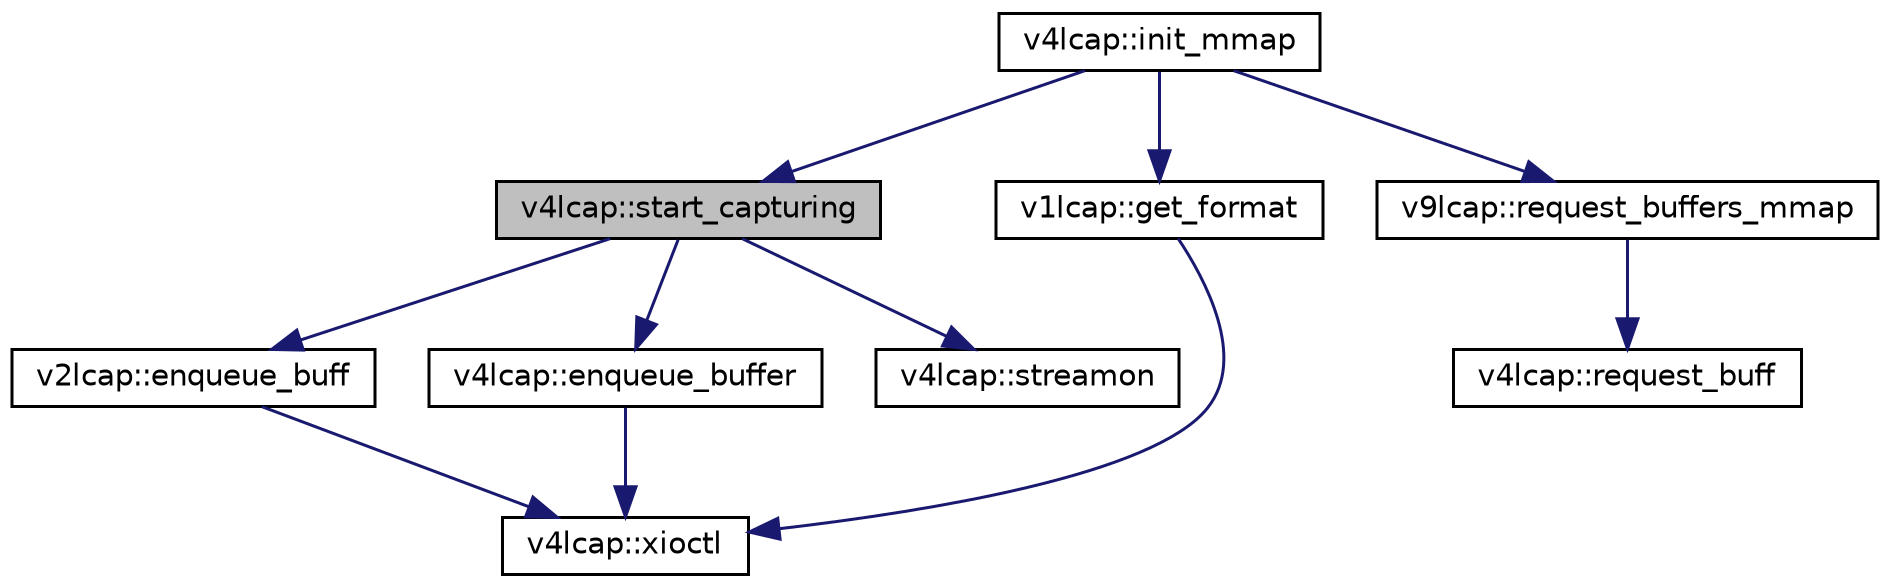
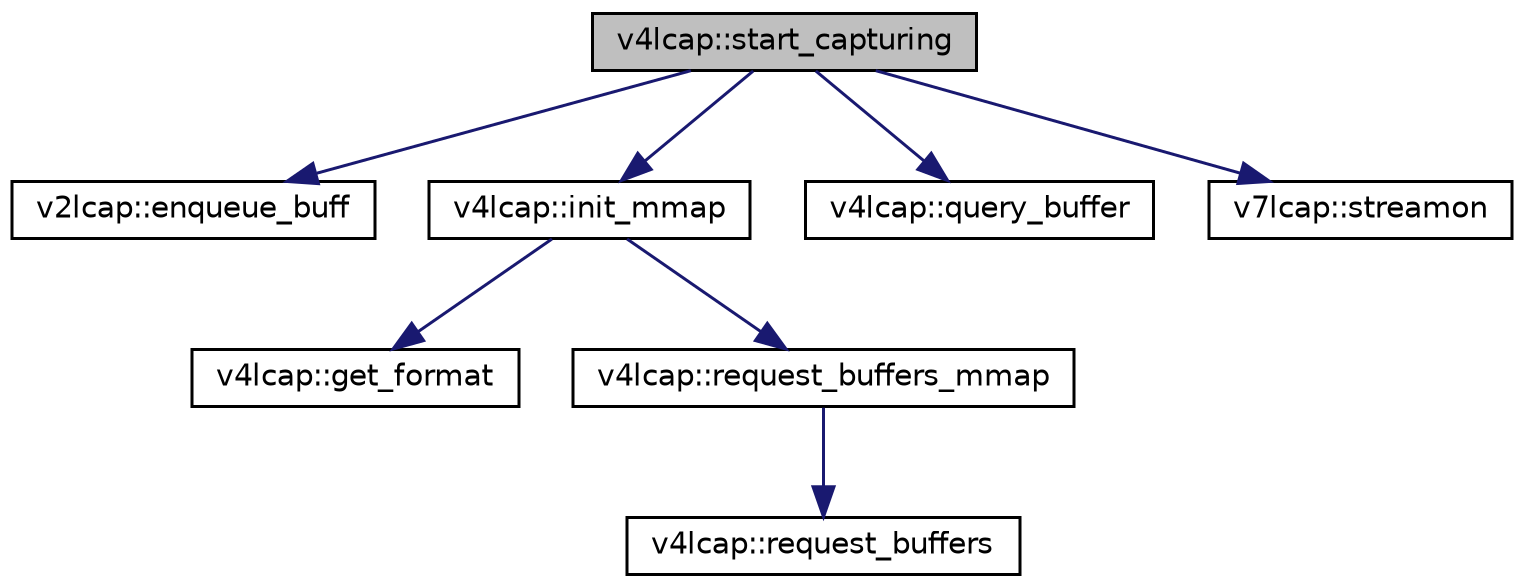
edge "v4lcap::init_mmap" -> "v4lcap::start_capturing": reversed
node "v1lcap::get_format": label "v1lcap::get_format" -> "v4lcap::get_format"
node "v9lcap::request_buffers_mmap": label "v9lcap::request_buffers_mmap" -> "v4lcap::request_buffers_mmap"
node "v4lcap::enqueue_buffer": label "v4lcap::enqueue_buffer" -> "v4lcap::query_buffer"
node "v4lcap::streamon": label "v4lcap::streamon" -> "v7lcap::streamon"
node "v4lcap::request_buff": label "v4lcap::request_buff" -> "v4lcap::request_buffers"
node "v4lcap::xioctl": removed
